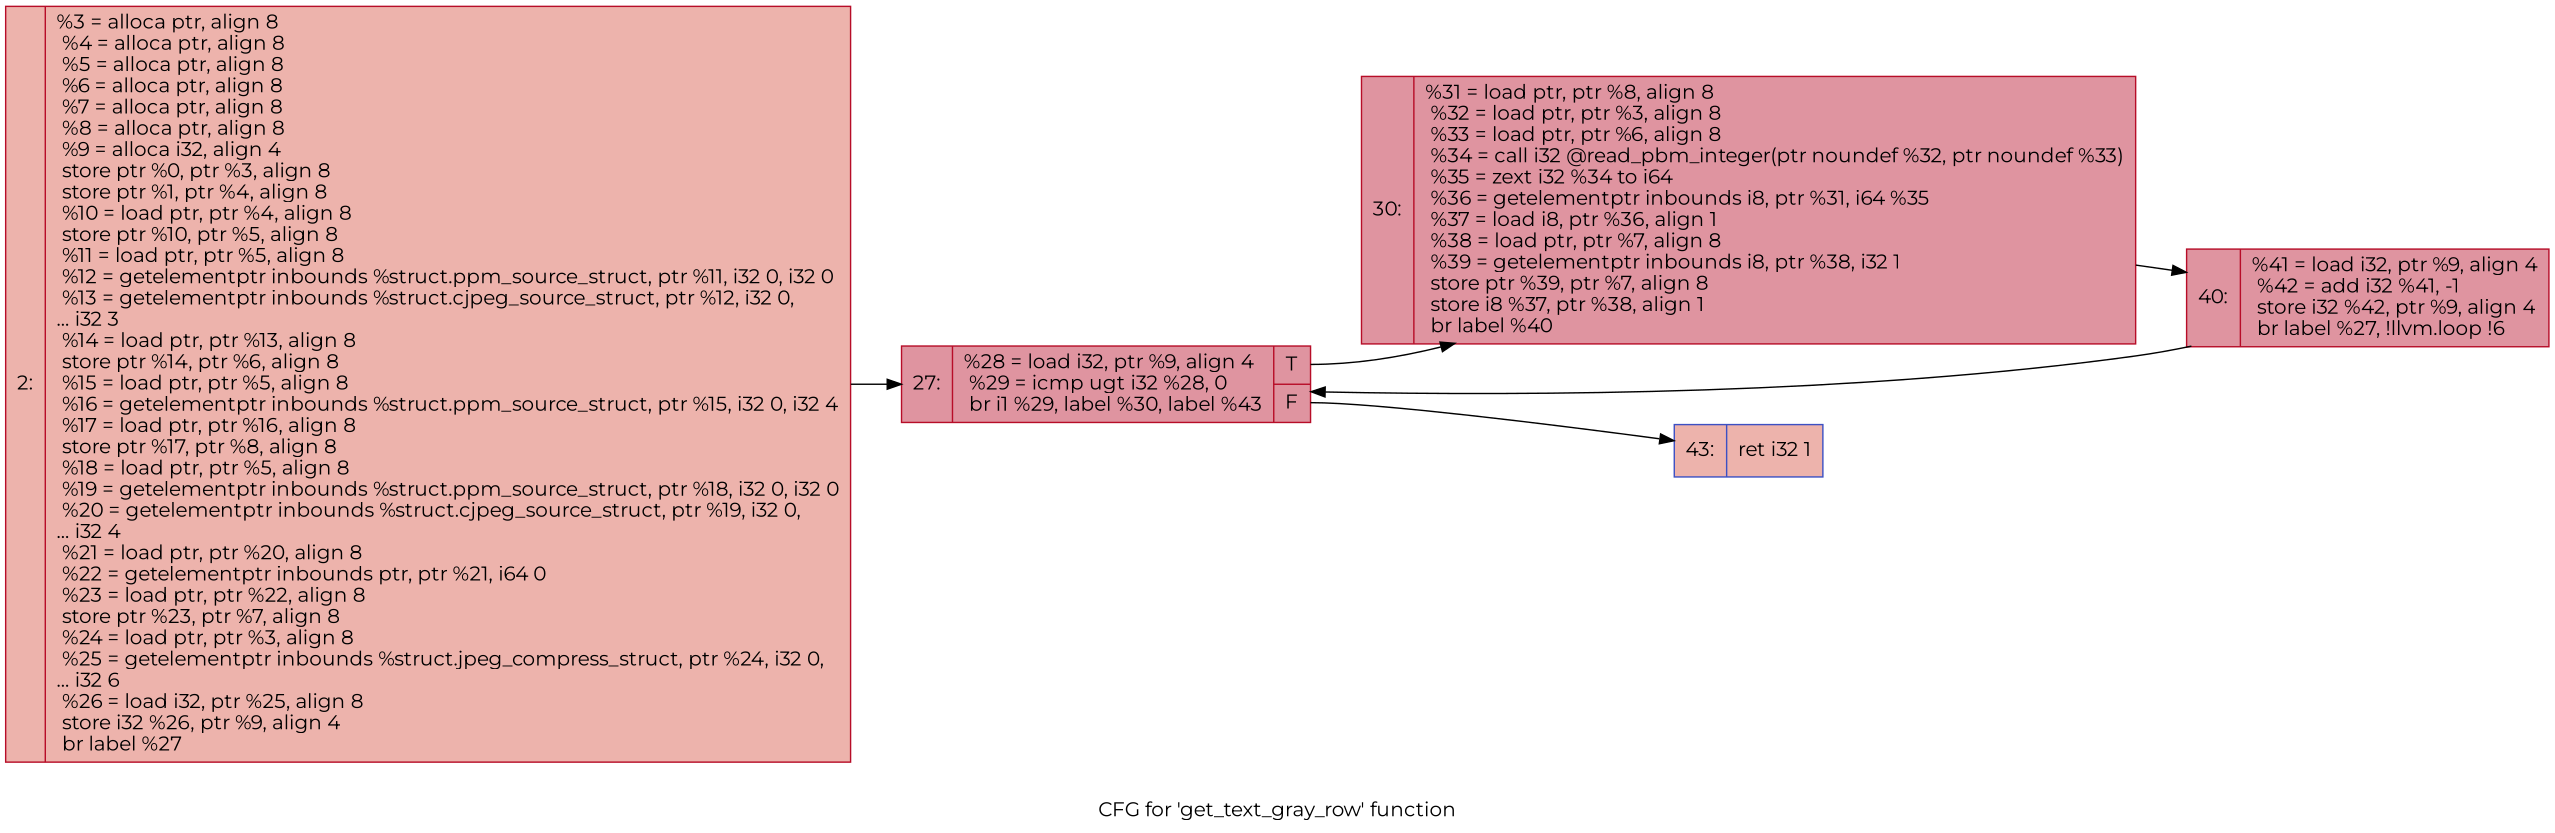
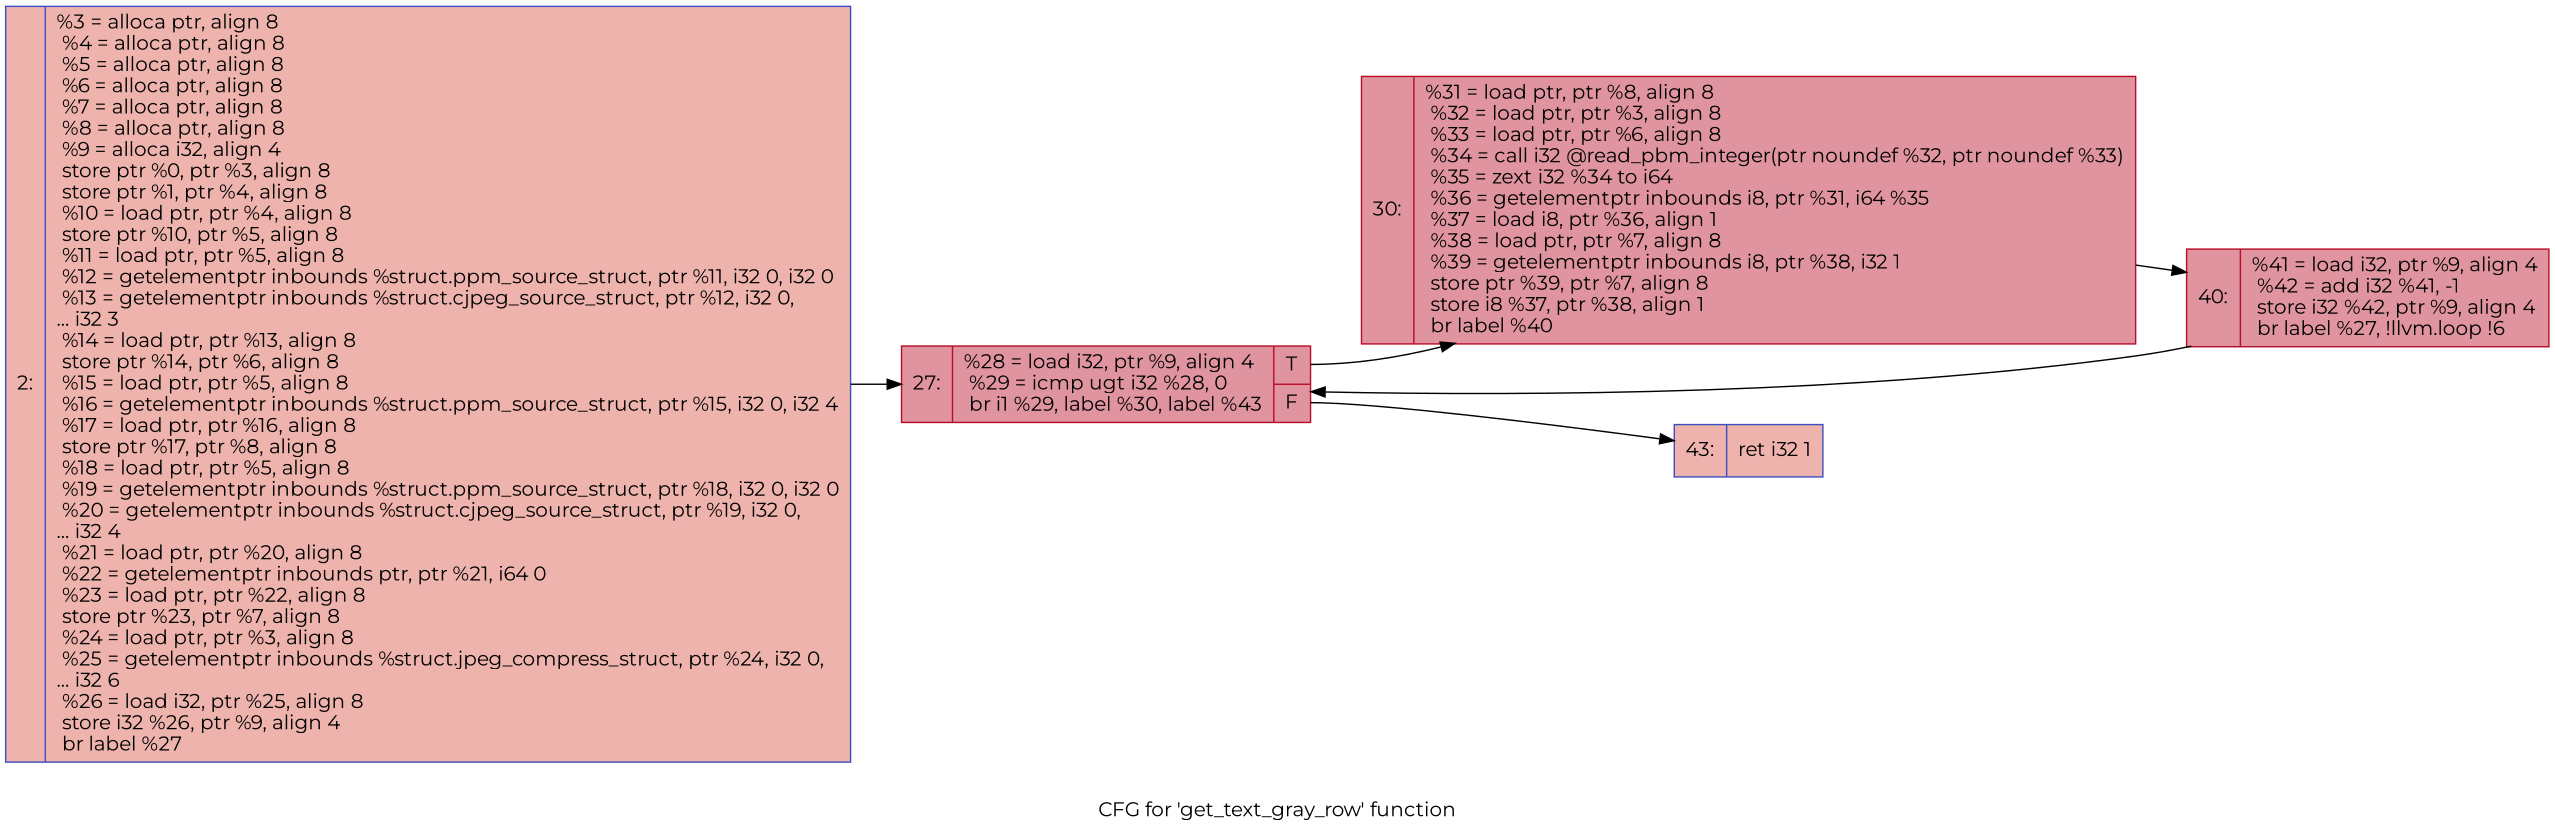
node "2:": color #b70d28ff -> #3d50c3ff
